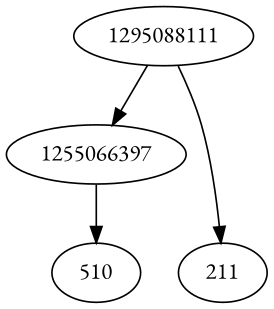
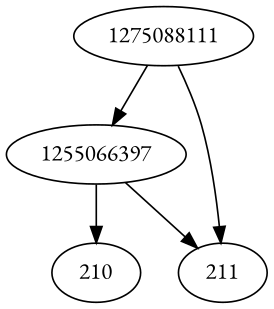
node "1295088111": label "1295088111" -> "1275088111"
edge "1255066397" -> "211": added
node "510": label "510" -> "210"
